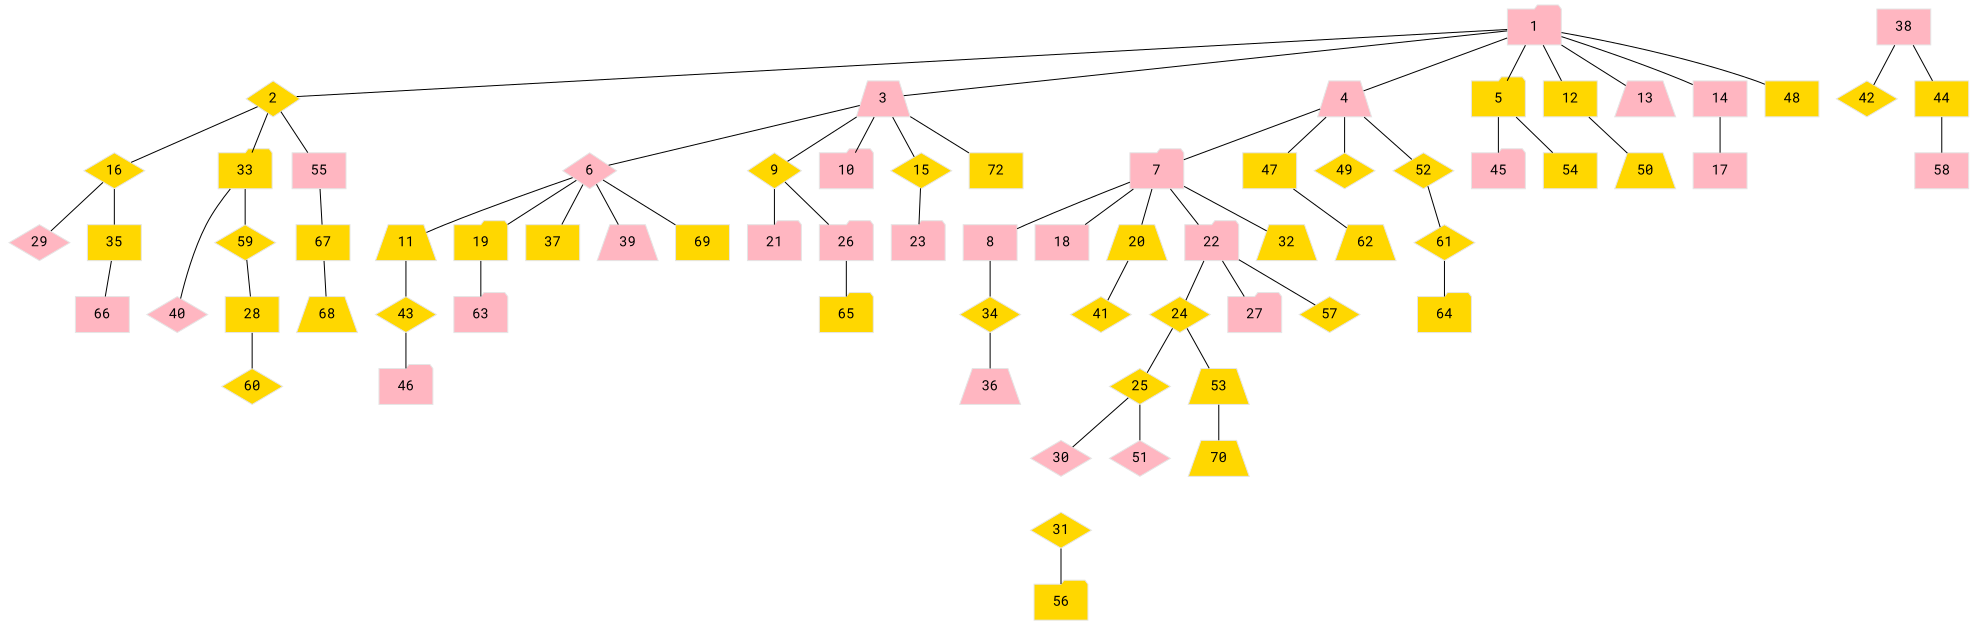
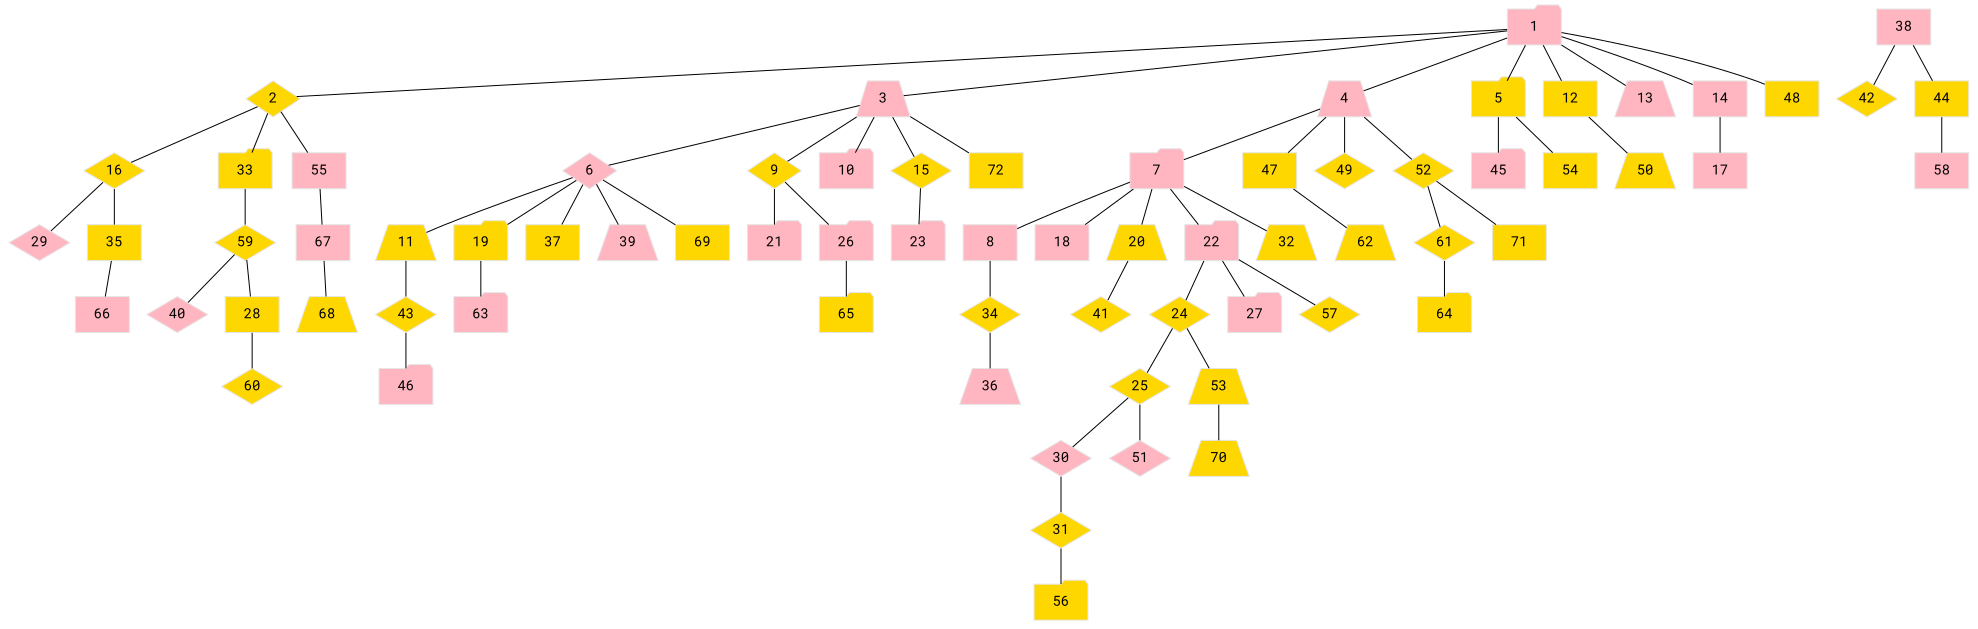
edge "33" -- "40": now "59" -- "40"
node "67": fillcolor gold -> lightpink
node "71": added
edge "30" -- "31": added
